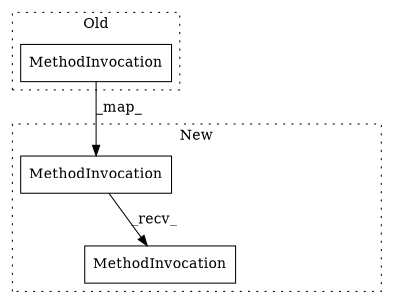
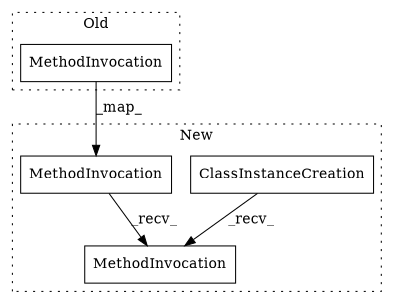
node "ClassInstanceCreation": added
